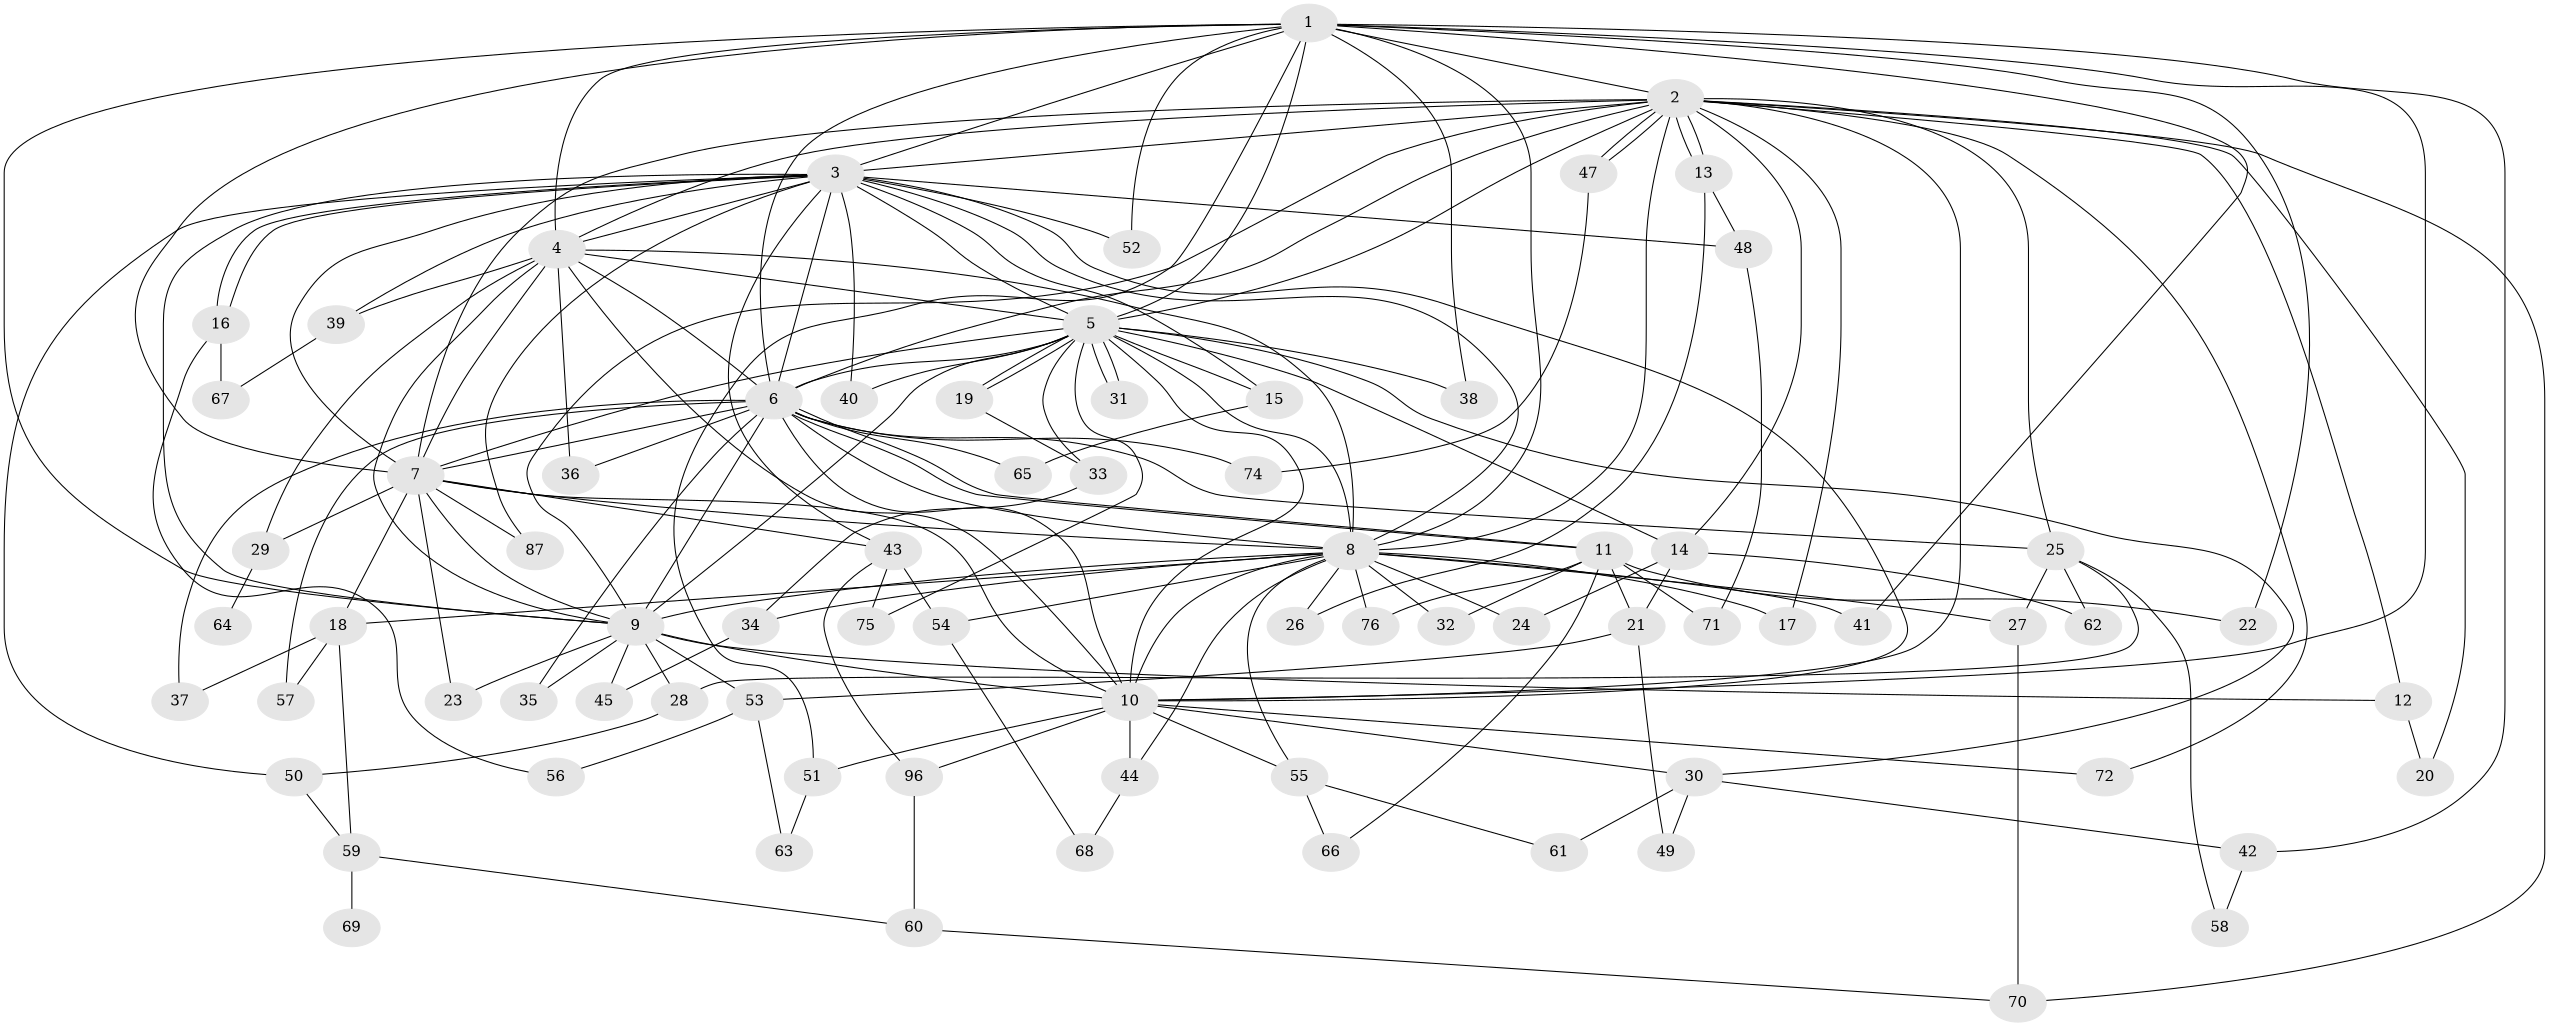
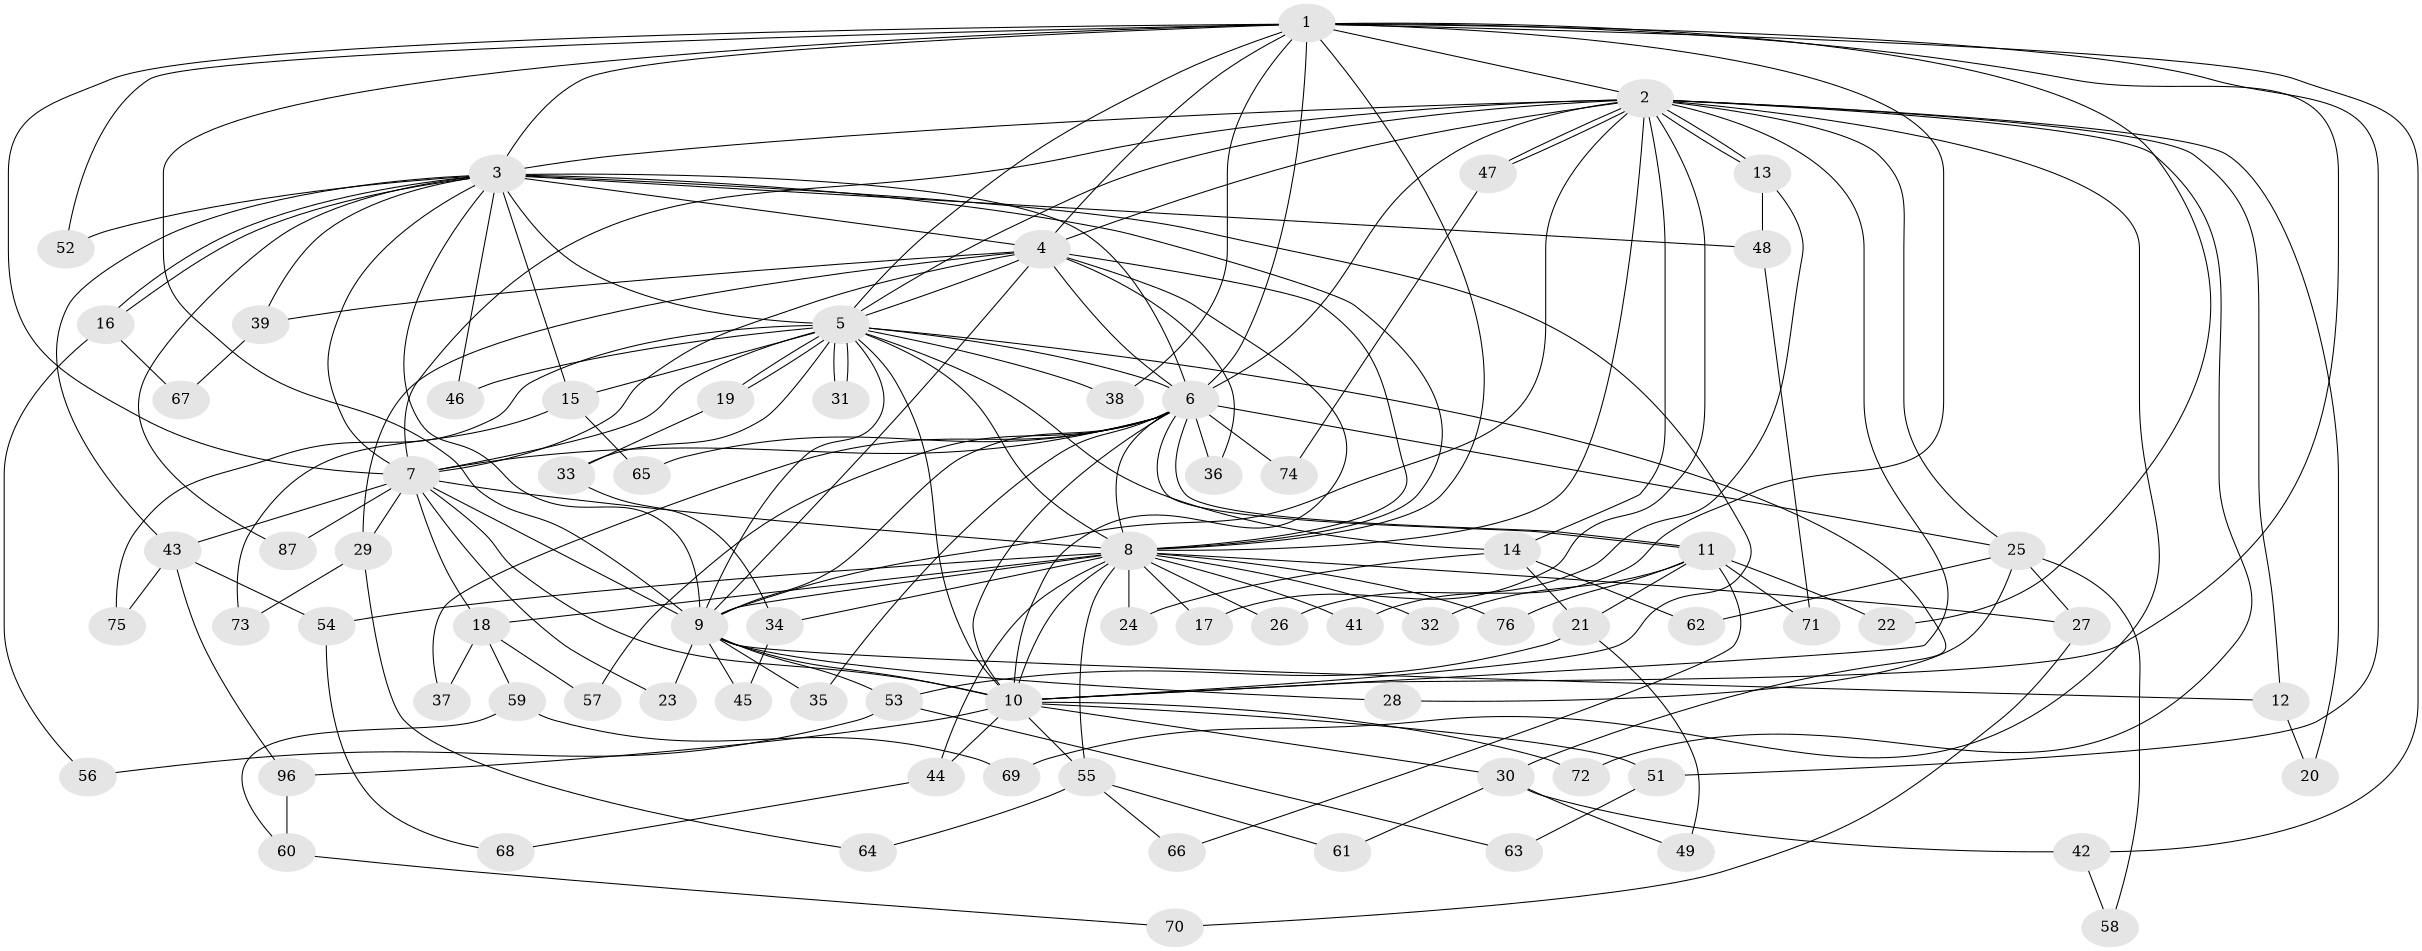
node "40": label "40" -> "46"
edge "2" -- "70": now "2" -- "69"
node "73": added
node "50": removed
edge "55" -- "64": added
